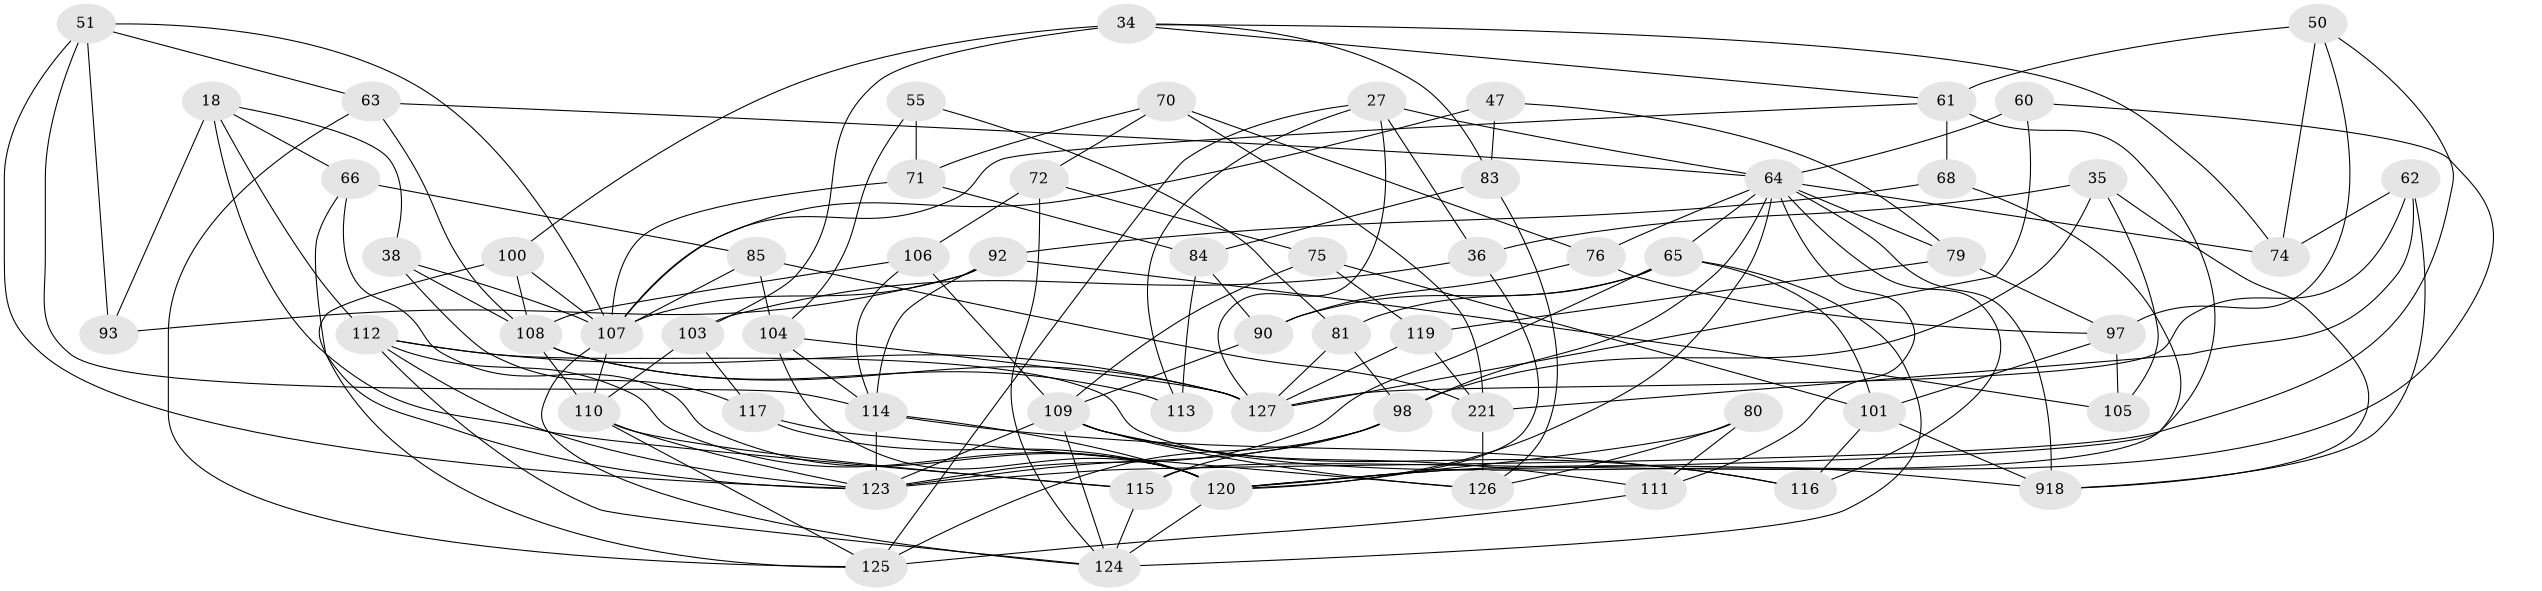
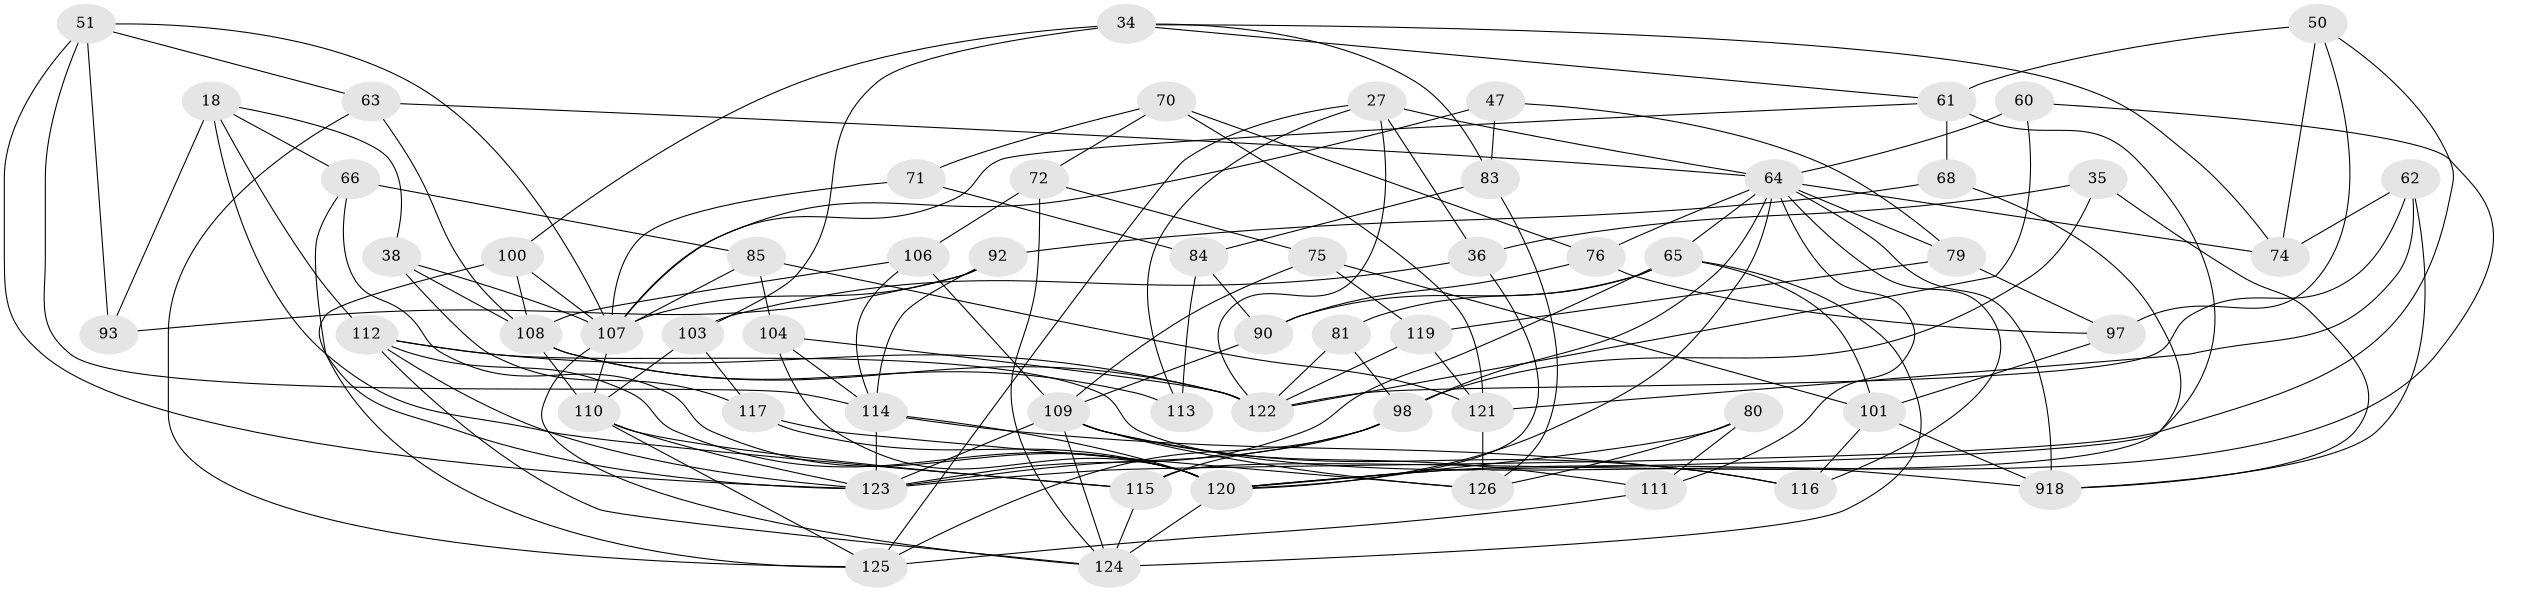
node "55": removed
node "127": label "127" -> "122"
node "221": label "221" -> "121"
node "105": removed
